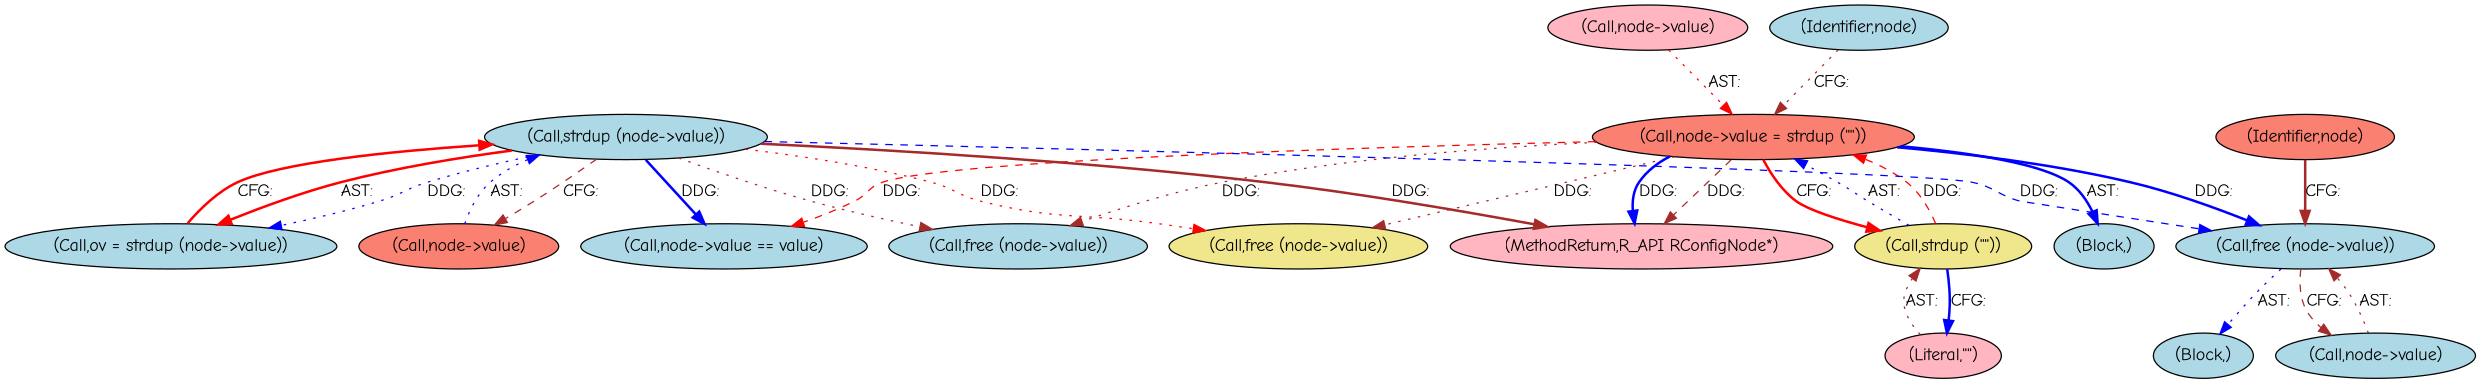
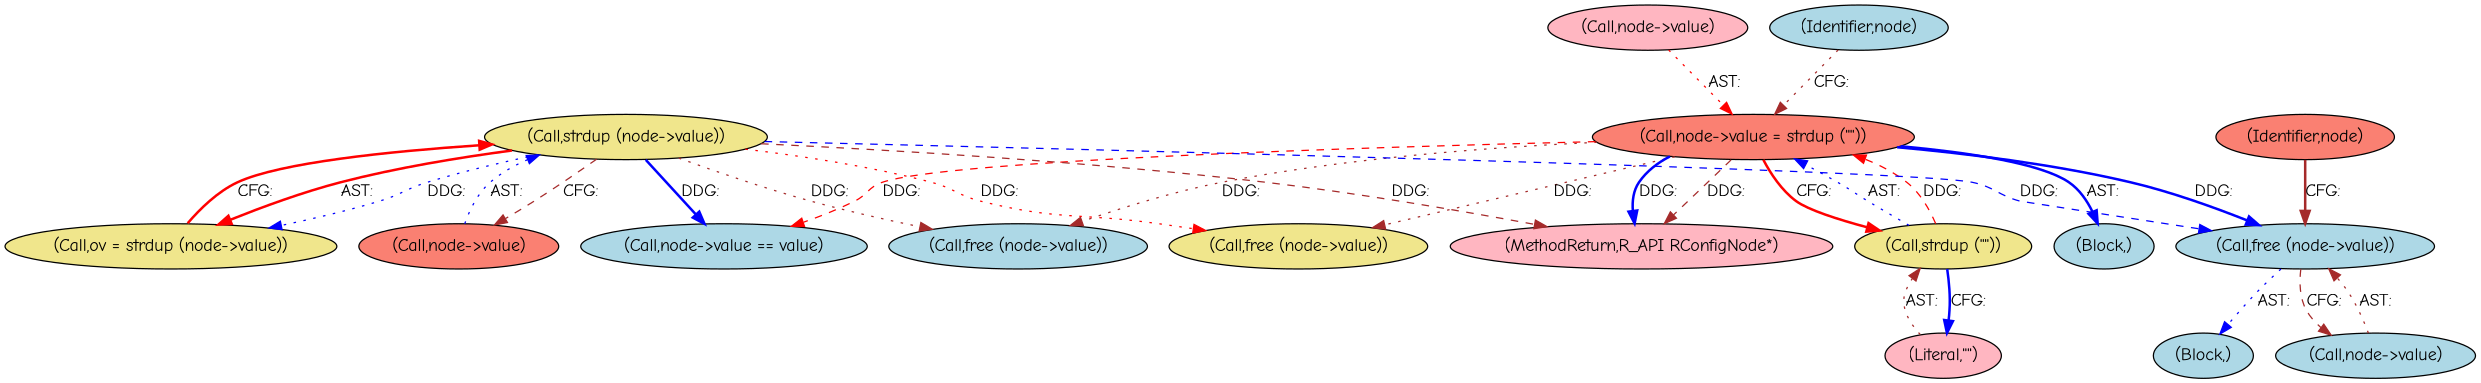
node "(Call,strdup (node->value))": fillcolor lightblue -> khaki
edge "(Call,strdup (node->value))" -> "(MethodReturn,R_API RConfigNode*)": style bold -> dashed
node "(Call,ov = strdup (node->value))": fillcolor lightblue -> khaki
